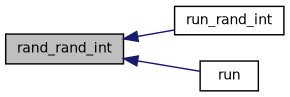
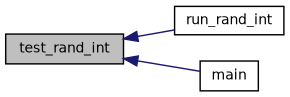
node "rand_rand_int": label "rand_rand_int" -> "test_rand_int"
node "run": label "run" -> "main"
